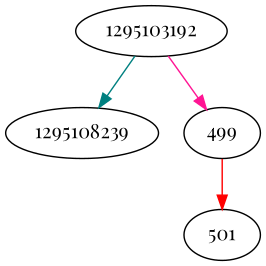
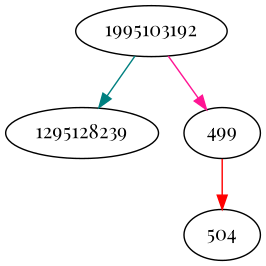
node "1295103192": label "1295103192" -> "1995103192"
node "1295108239": label "1295108239" -> "1295128239"
node "501": label "501" -> "504"
